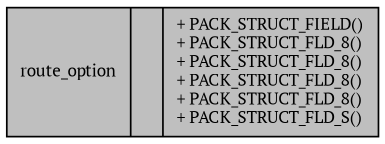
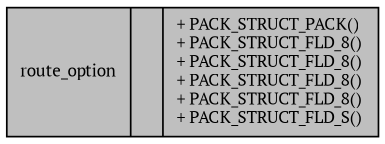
node "route_option": text "+ PACK_STRUCT_FIELD()" -> "+ PACK_STRUCT_PACK()"
